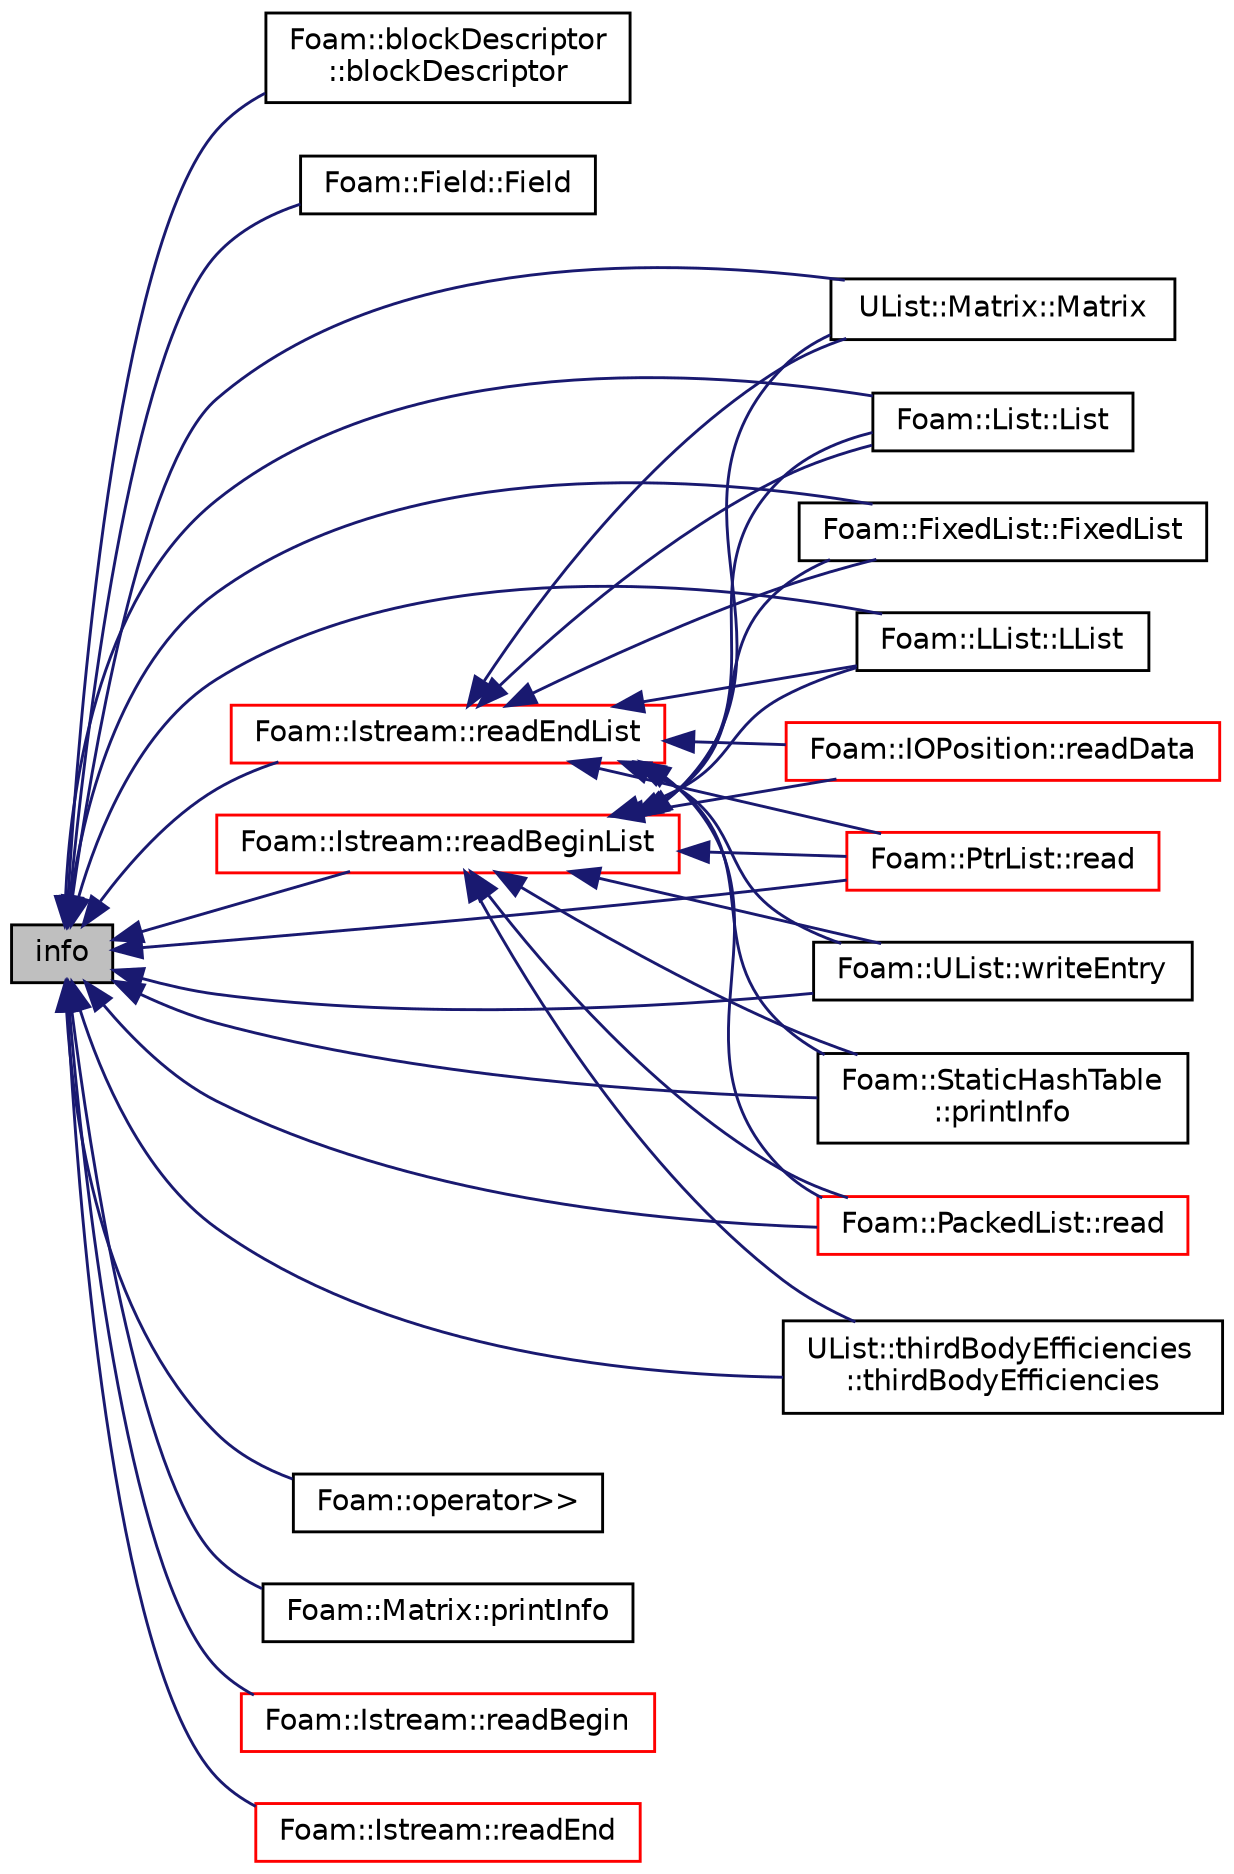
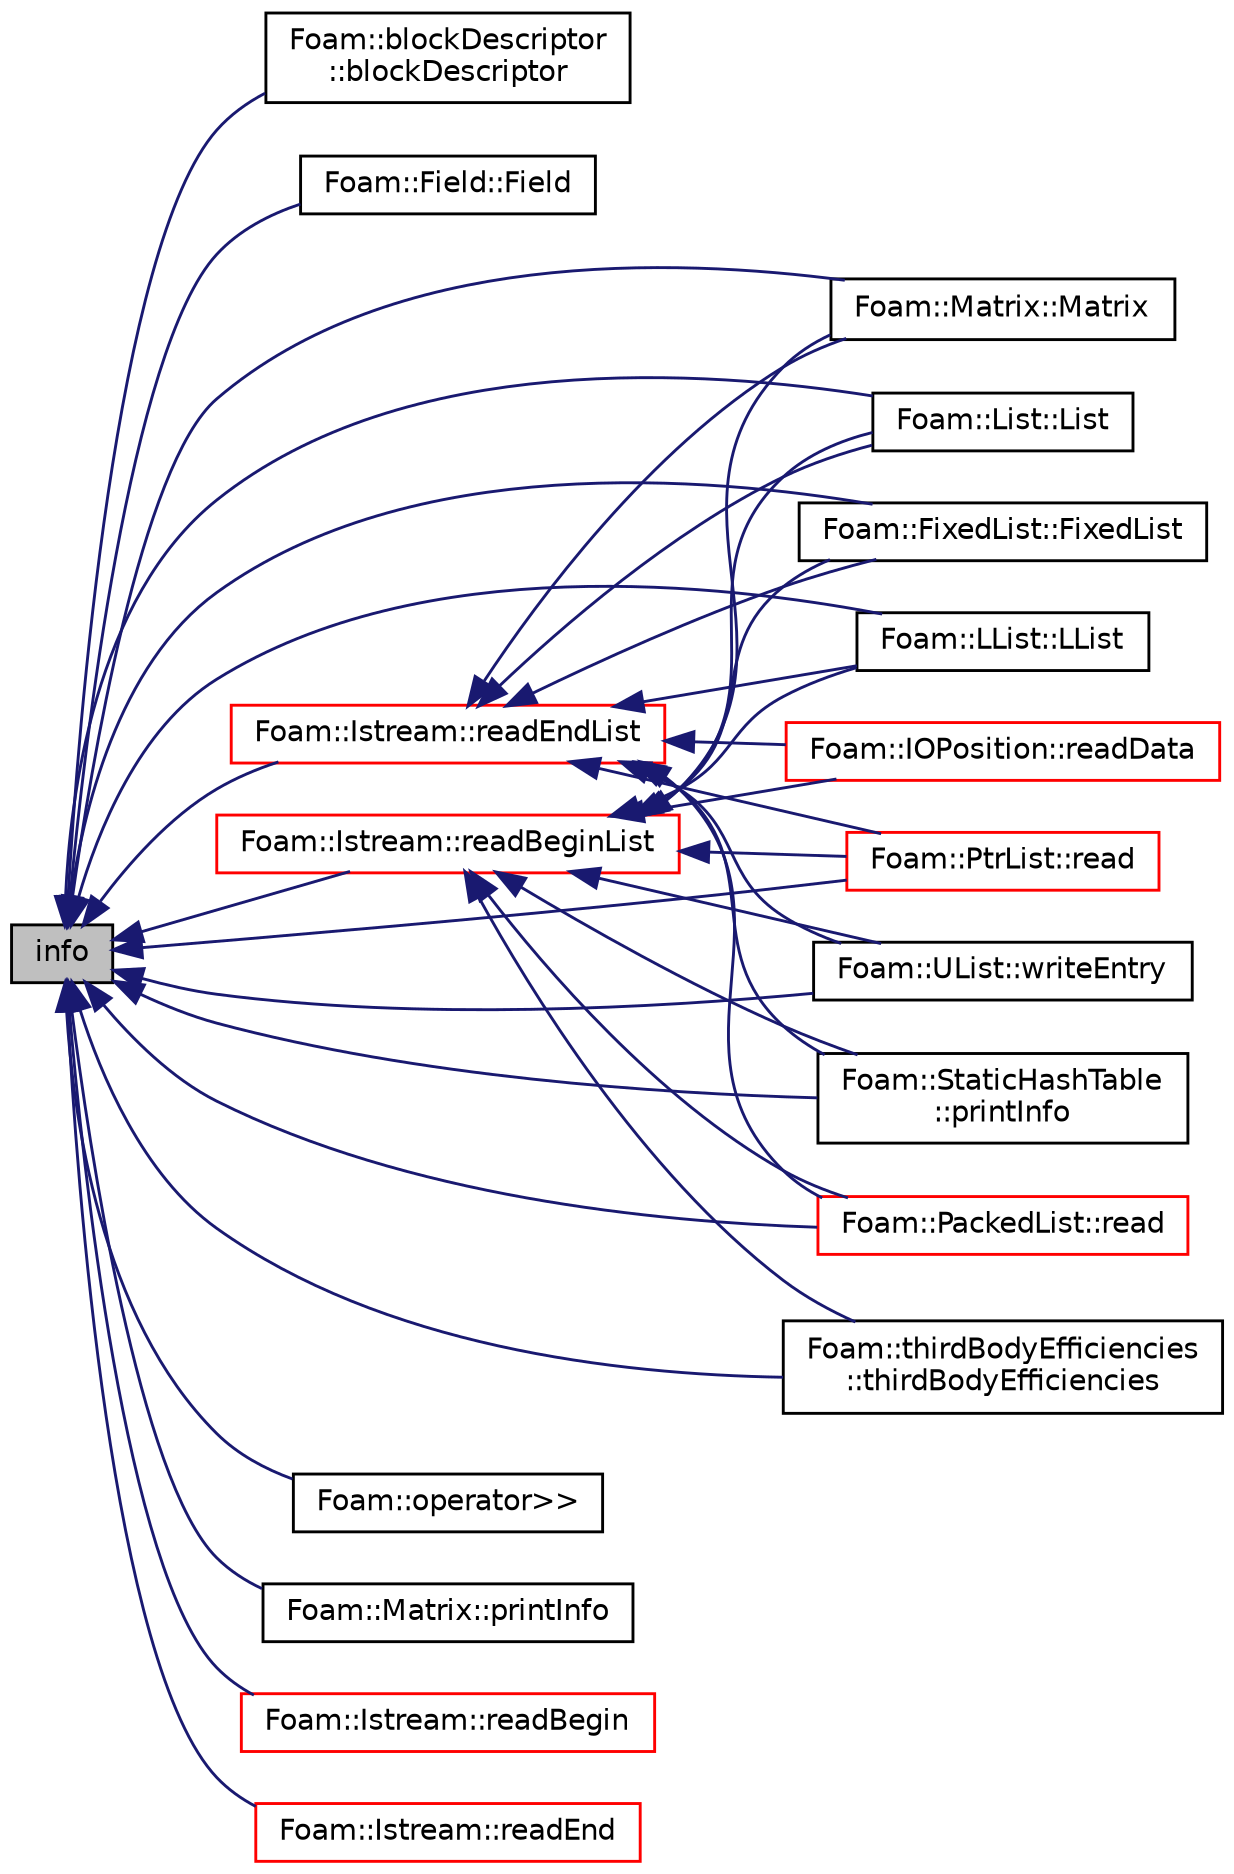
node "UList::Matrix::Matrix": label "UList::Matrix::Matrix" -> "Foam::Matrix::Matrix"
node "UList::thirdBodyEfficiencies ::thirdBodyEfficiencies": label "UList::thirdBodyEfficiencies ::thirdBodyEfficiencies" -> "Foam::thirdBodyEfficiencies ::thirdBodyEfficiencies"
